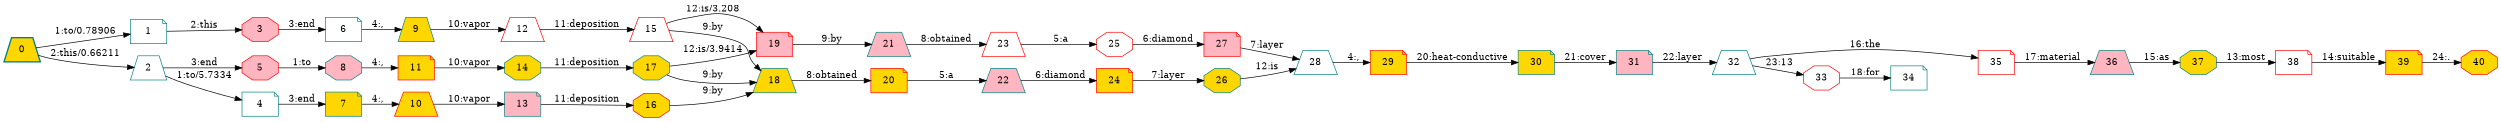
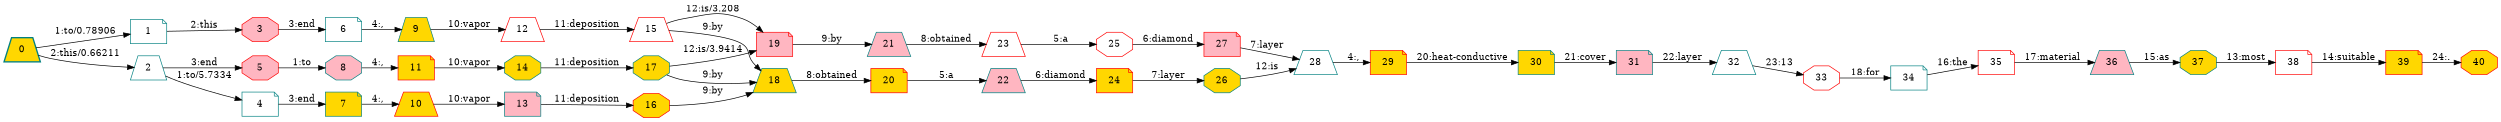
edge "32" -> "35": now "34" -> "35"
